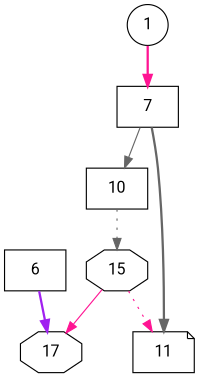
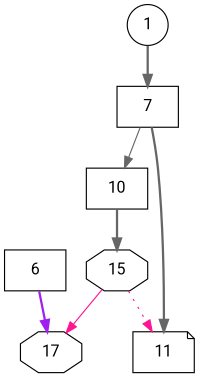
edge "1" -> "7": color deeppink -> gray40
edge "10" -> "15": style dotted -> bold
